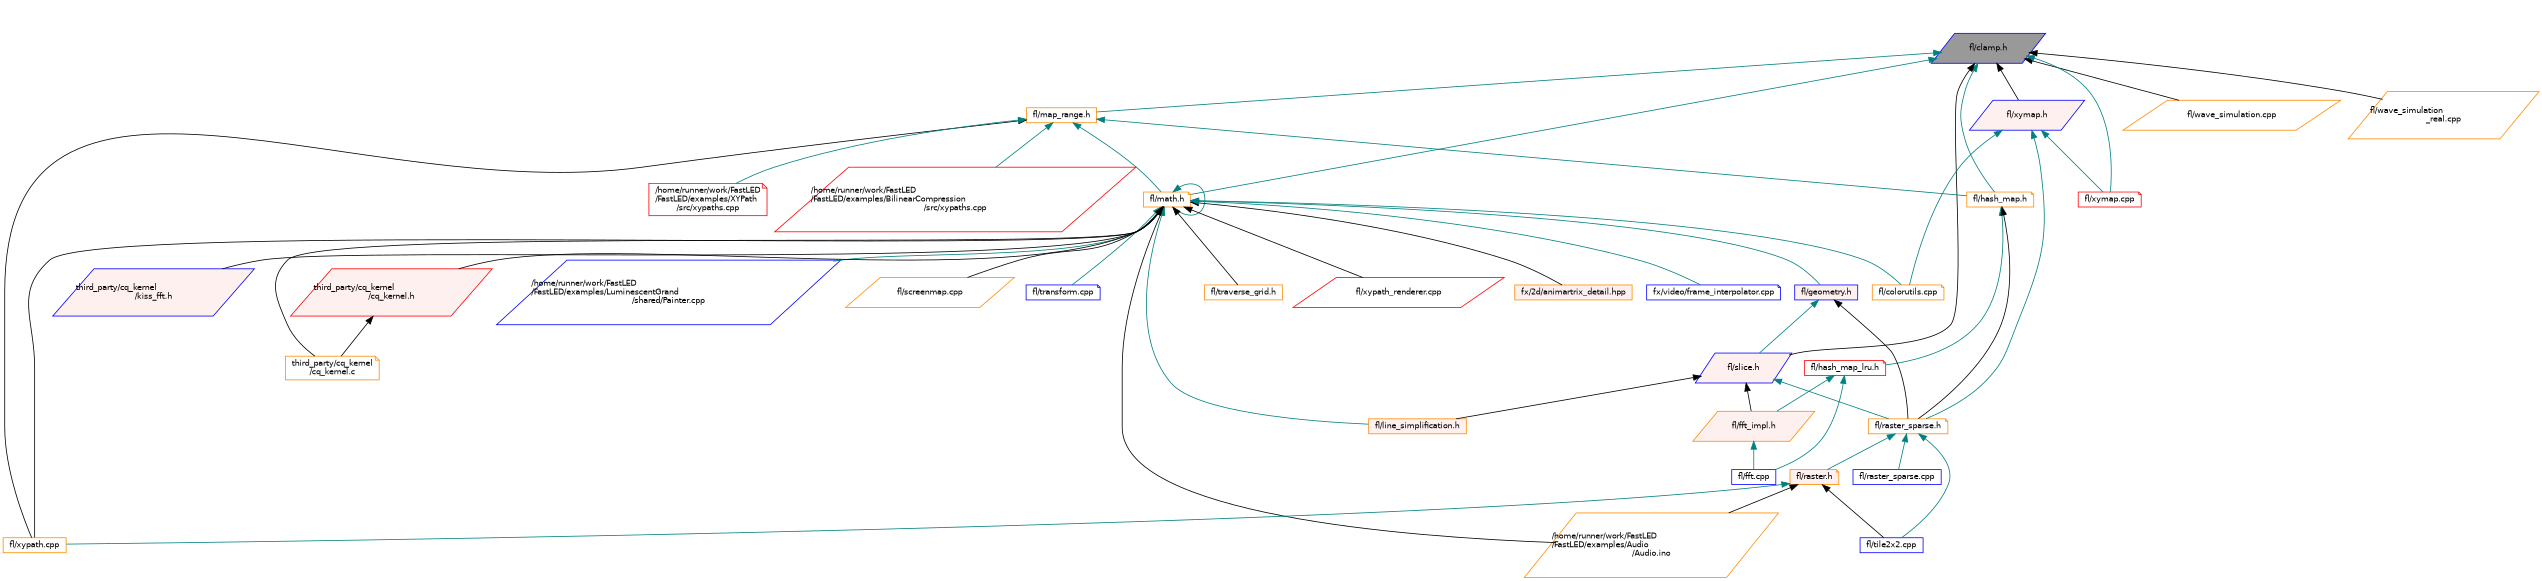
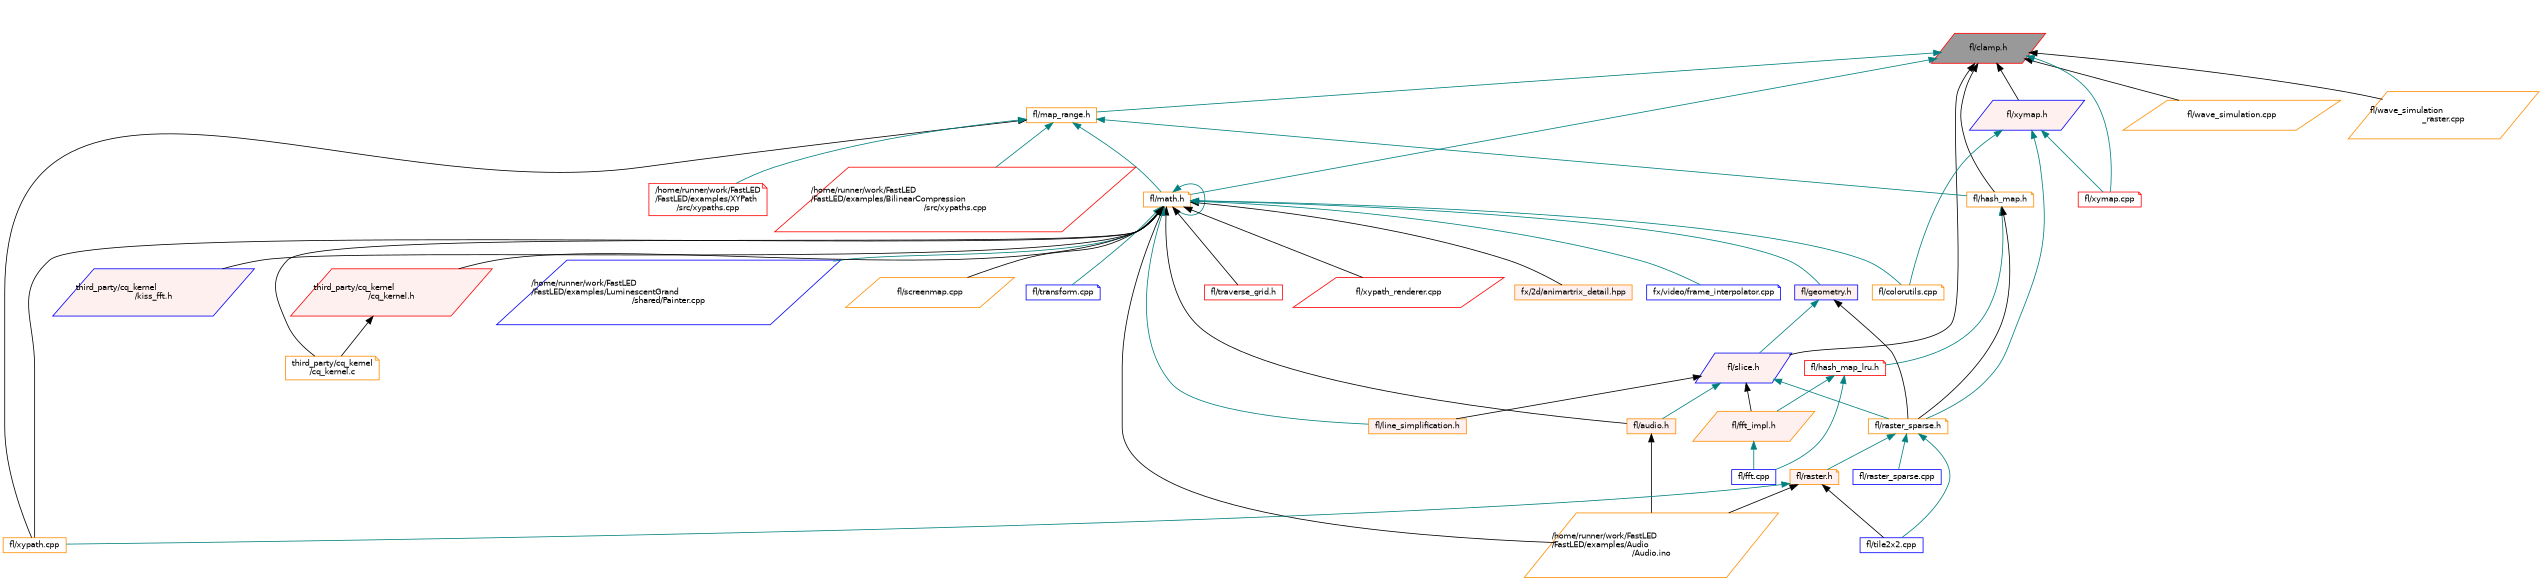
node "fl/clamp.h": color blue -> red
node "fl/wave_simulation _real.cpp": label "fl/wave_simulation _real.cpp" -> "fl/wave_simulation _raster.cpp"
edge "fl/hash_map.h" -> "fl/clamp.h": color teal -> black
node "fl/traverse_grid.h": color darkorange -> red
node "fl/audio.h": added
